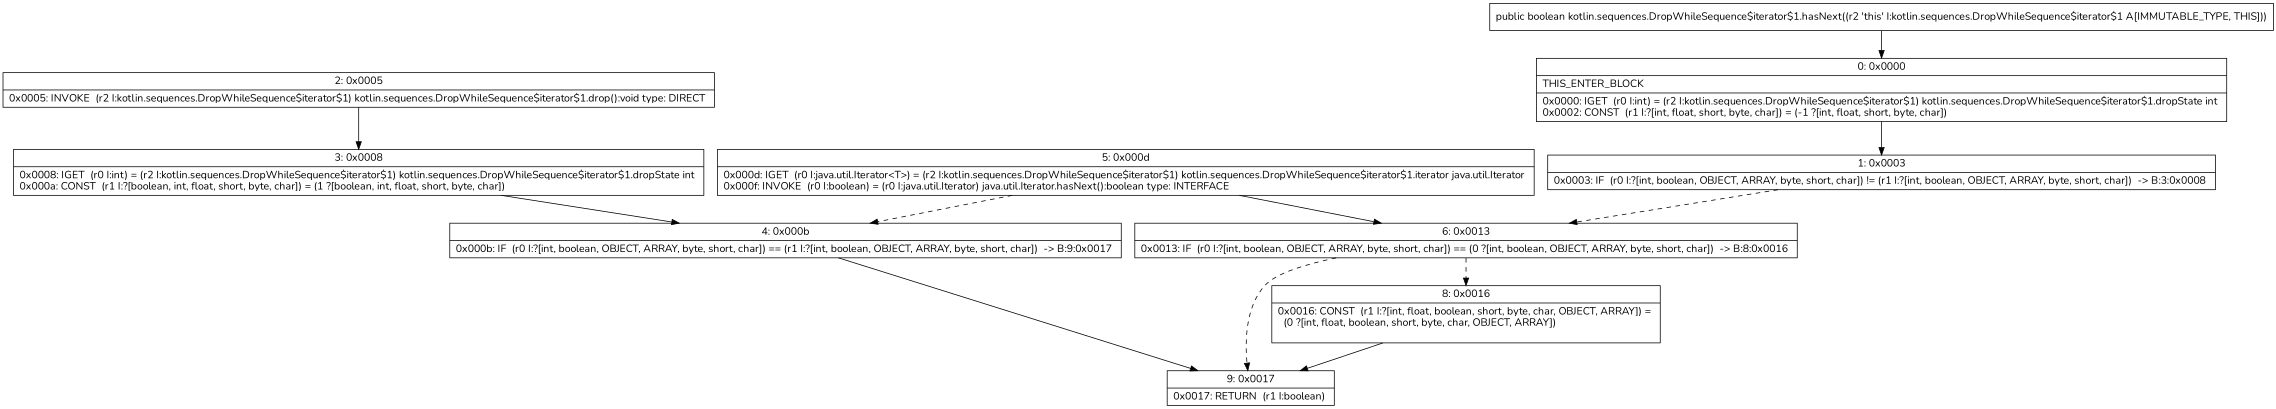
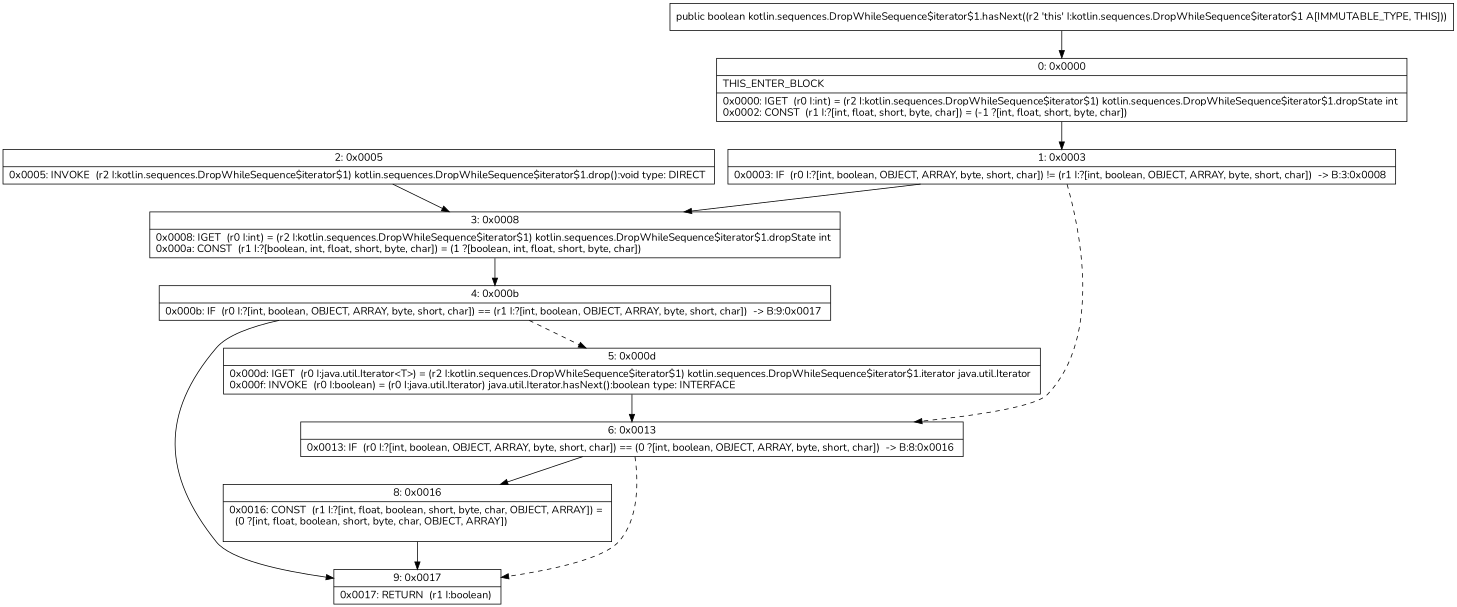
edge "1: 0x0003" -> "3: 0x0008": added
edge "5: 0x000d" -> "4: 0x000b": reversed
edge "6: 0x0013" -> "8: 0x0016": style dashed -> solid
